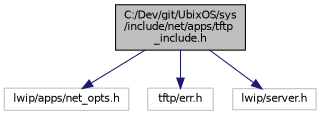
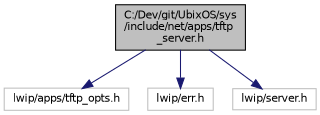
node "C:/Dev/git/UbixOS/sys /include/net/apps/tftp _include.h": label "C:/Dev/git/UbixOS/sys /include/net/apps/tftp _include.h" -> "C:/Dev/git/UbixOS/sys /include/net/apps/tftp _server.h"
node "lwip/apps/net_opts.h": label "lwip/apps/net_opts.h" -> "lwip/apps/tftp_opts.h"
node "tftp/err.h": label "tftp/err.h" -> "lwip/err.h"
